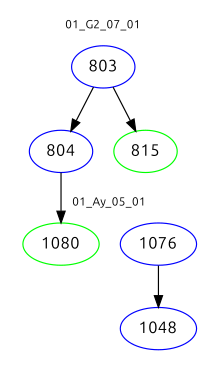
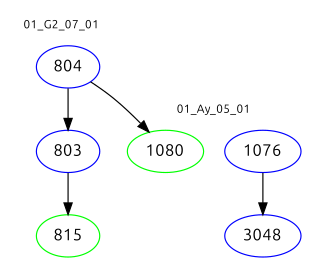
edge "803" -> "804": reversed
node "1048": label "1048" -> "3048"
